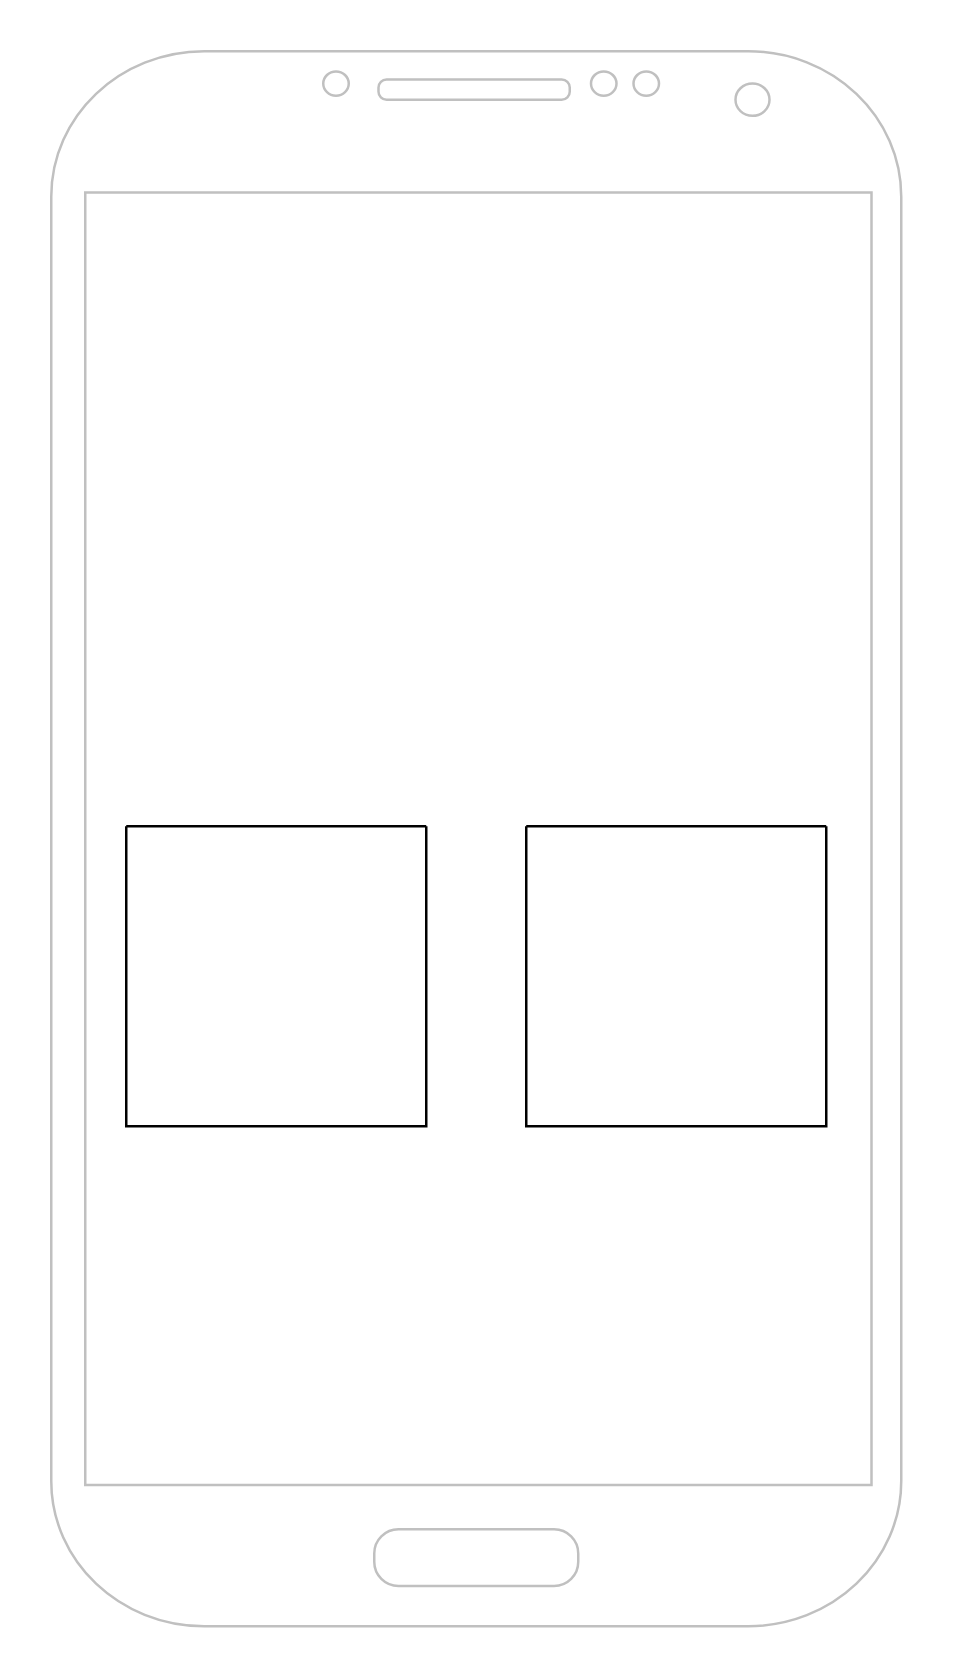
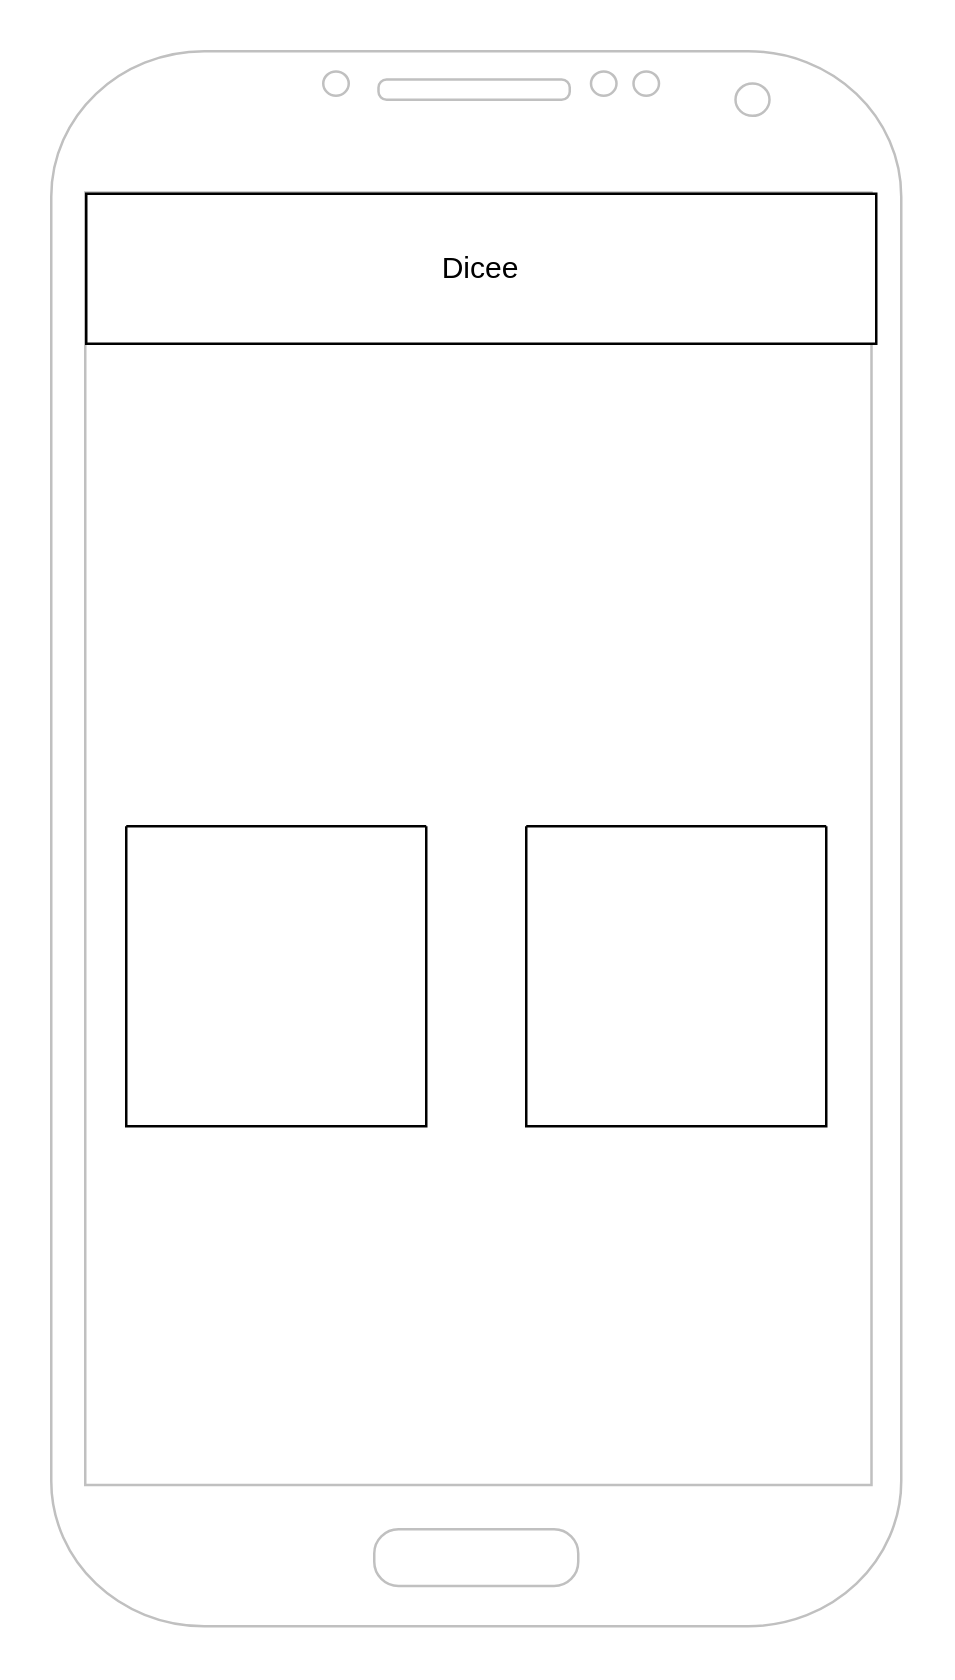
node "Dicee": added
